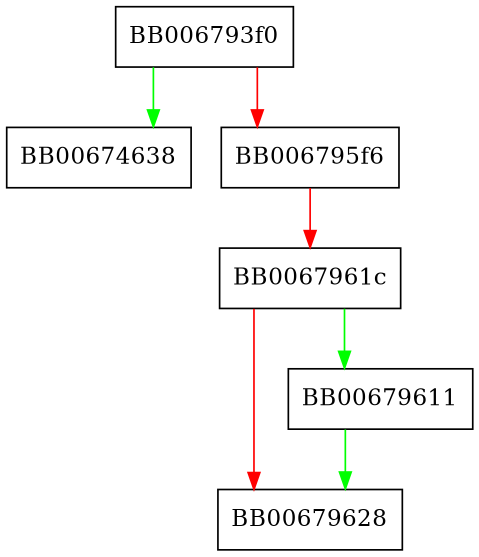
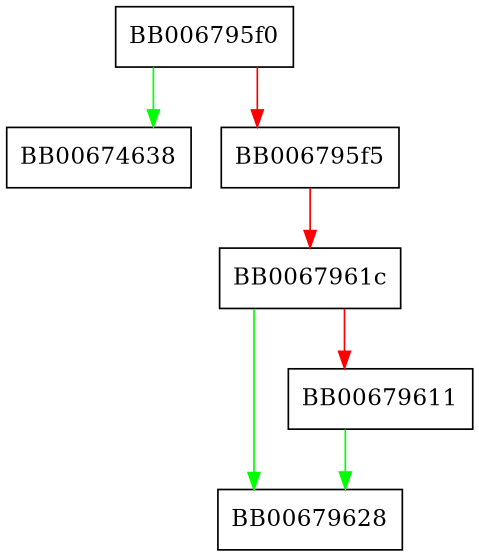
node "BB006793f0": label "BB006793f0" -> "BB006795f0"
node "BB006795f6": label "BB006795f6" -> "BB006795f5"
edge "BB0067961c" -> "BB00679611": color green -> red
edge "BB0067961c" -> "BB00679628": color red -> green
